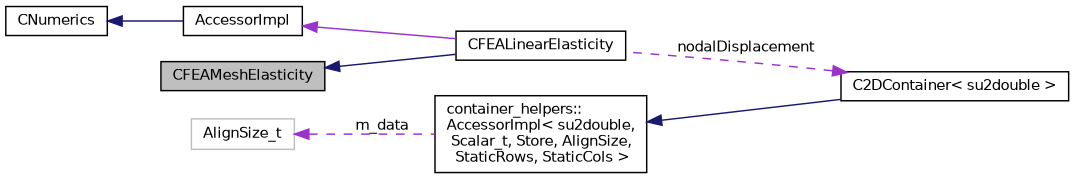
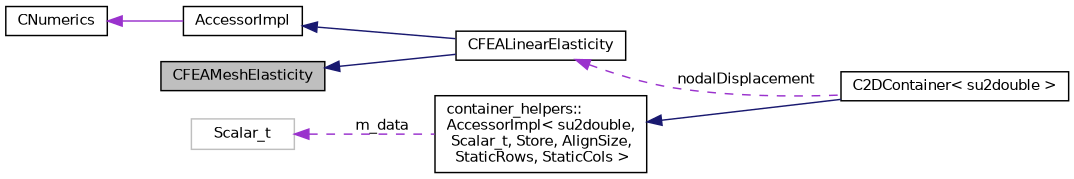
edge "AccessorImpl" -> "CNumerics": color midnightblue -> darkorchid3
edge "CFEALinearElasticity" -> "AccessorImpl": color darkorchid3 -> midnightblue
edge "CFEALinearElasticity" -> "C2DContainer< su2double >": reversed
node "AlignSize_t": label "AlignSize_t" -> "Scalar_t"
